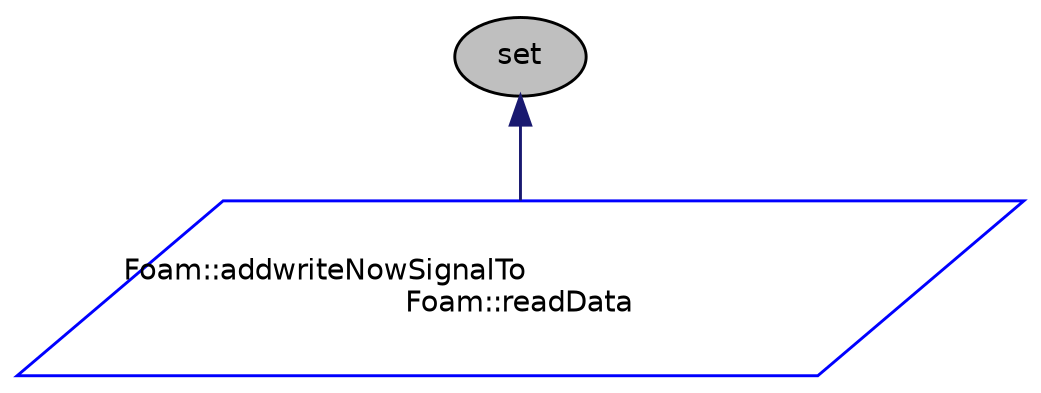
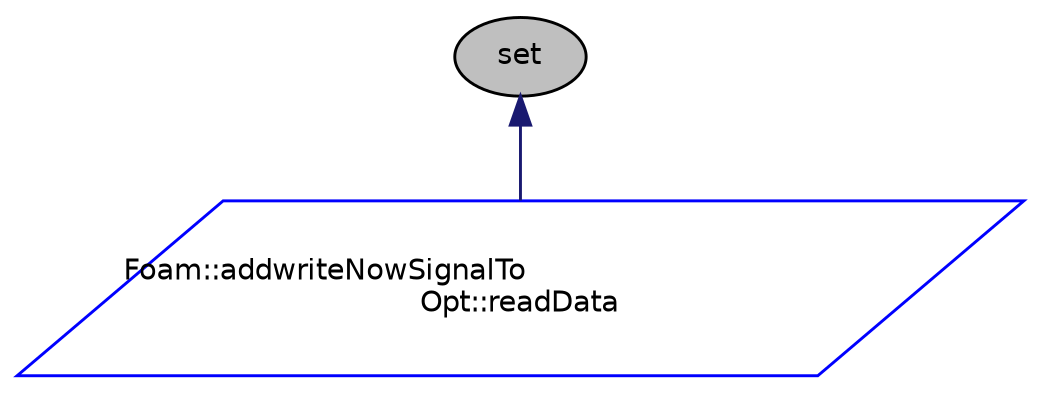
node "Foam::addwriteNowSignalTo Foam::readData": label "Foam::addwriteNowSignalTo Foam::readData" -> "Foam::addwriteNowSignalTo Opt::readData"
